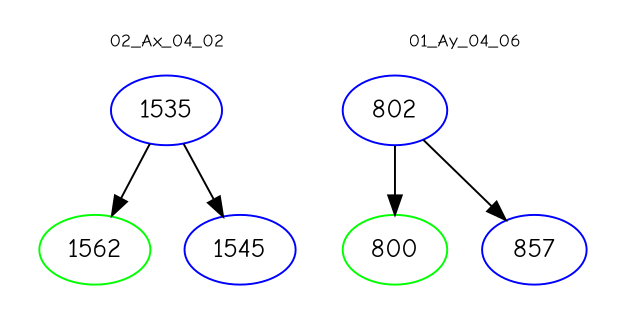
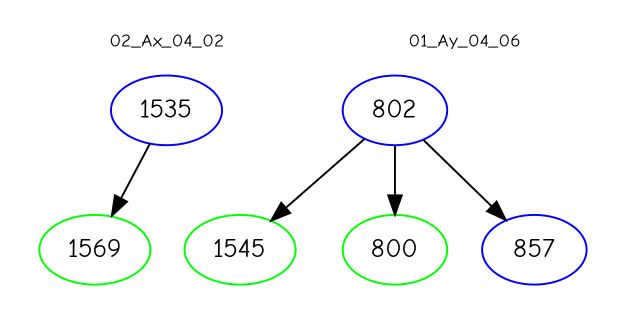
edge "1535" -> "1545": now "802" -> "1545"
node "1562": label "1562" -> "1569"
node "1545": color blue -> green
